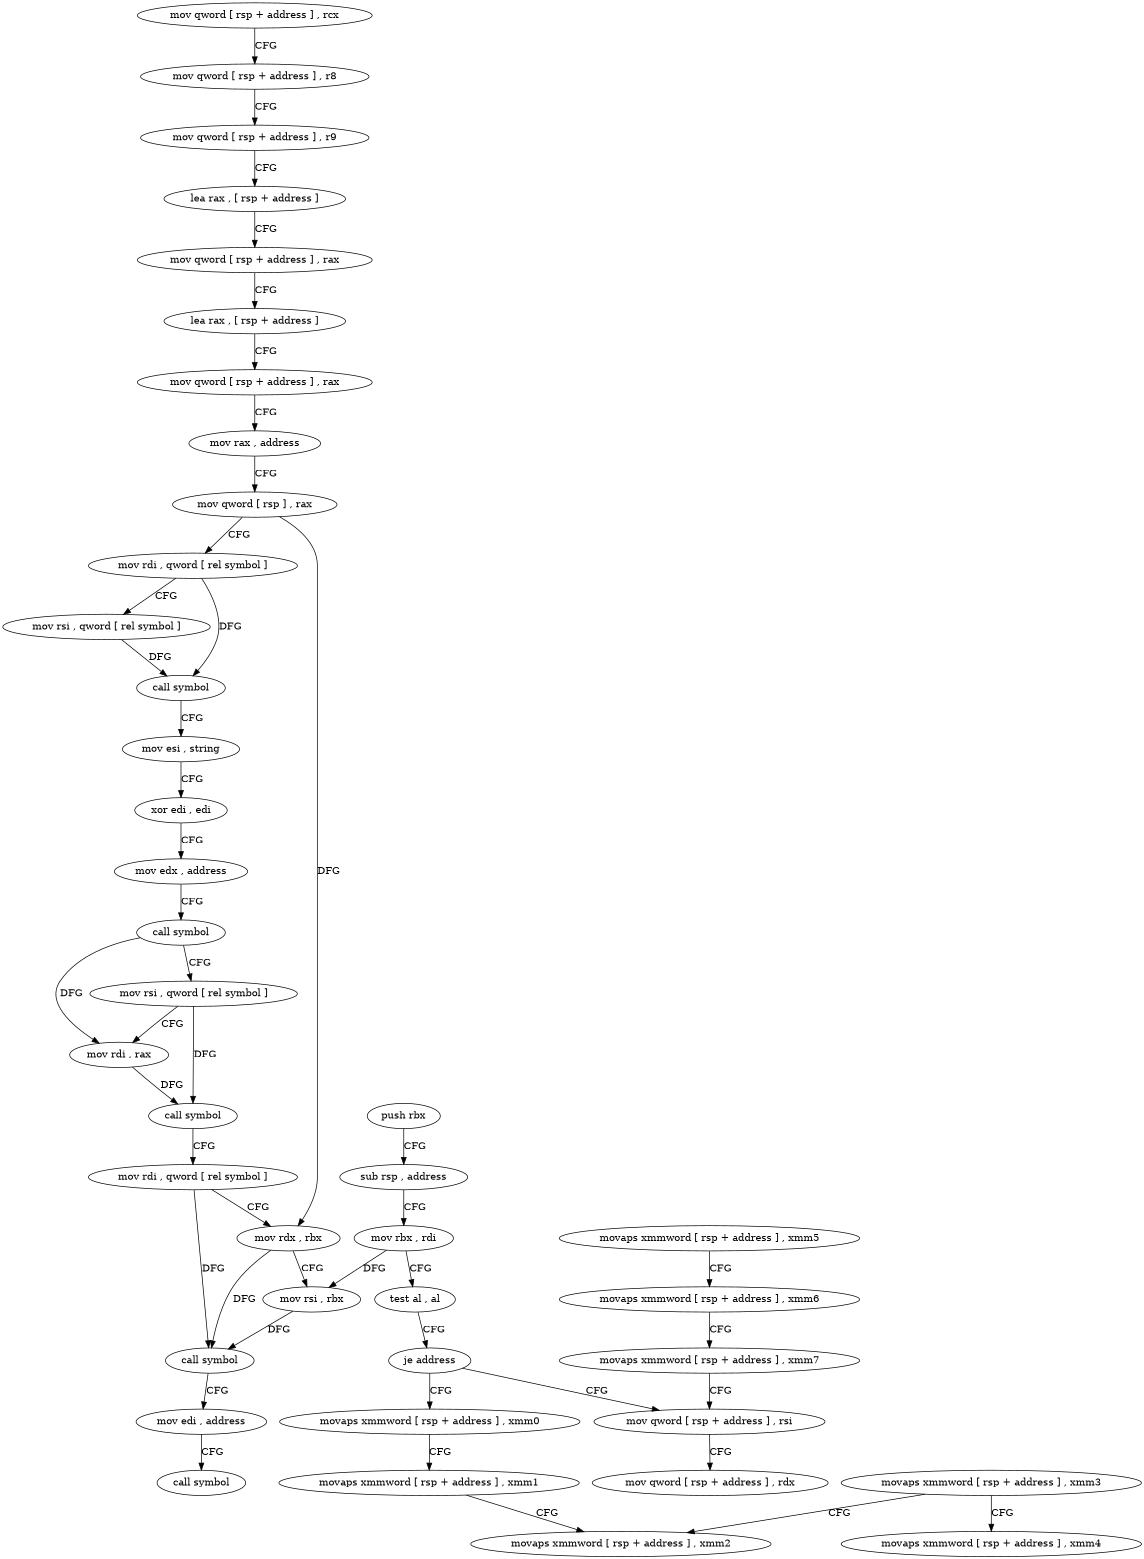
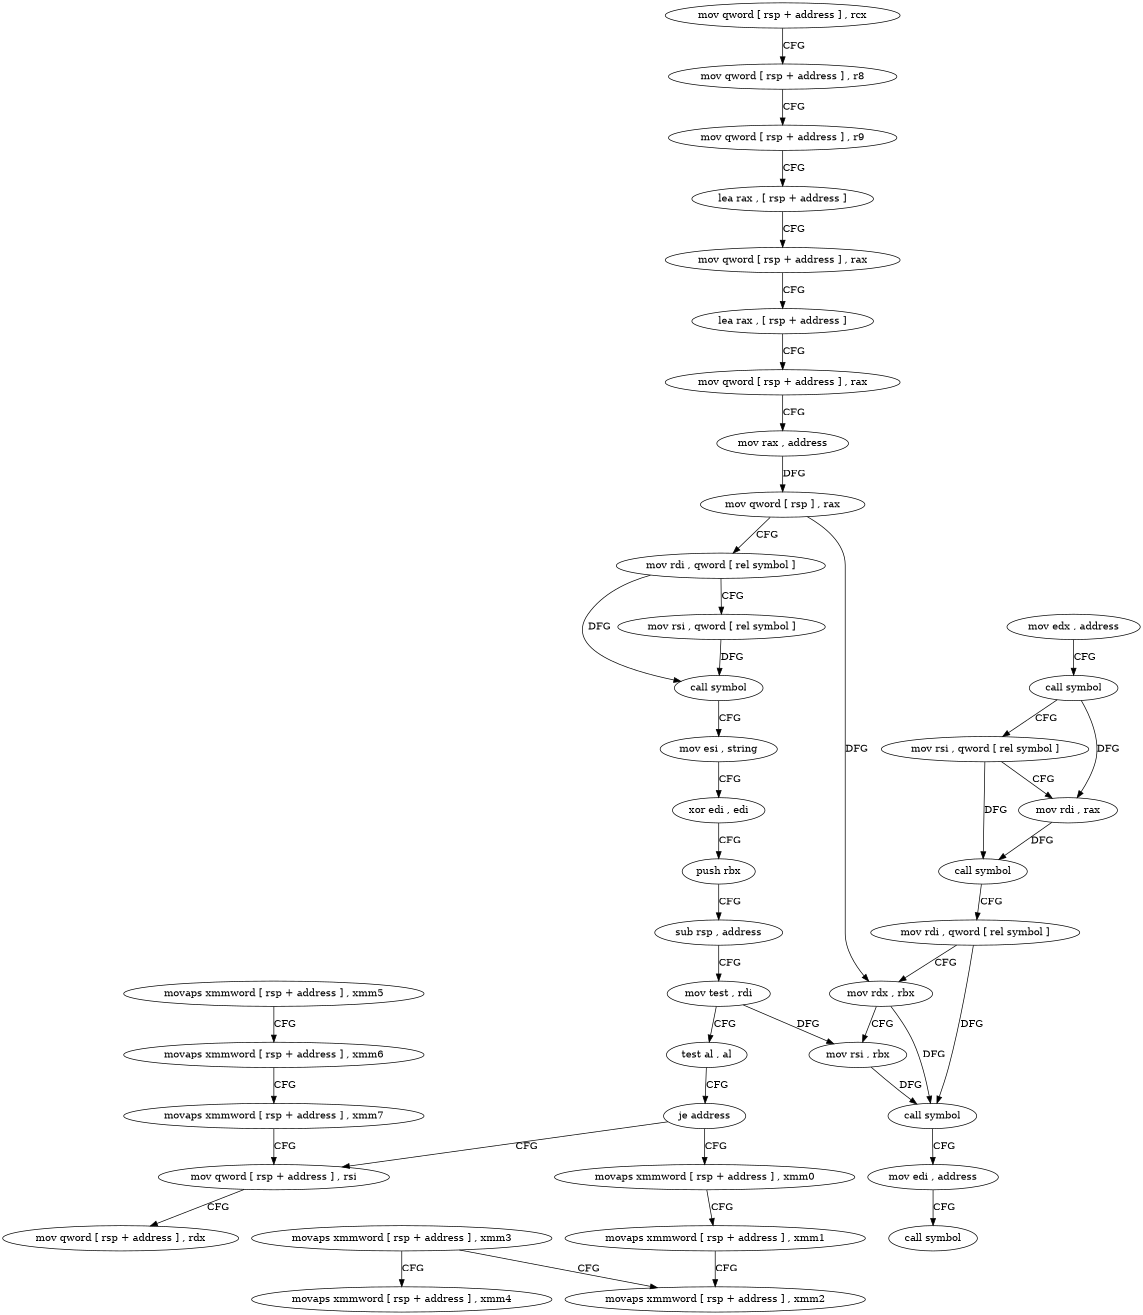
edge "mov rax , address" -> "mov qword [ rsp ] , rax": label "CFG" -> "DFG"
edge "xor edi , edi" -> "mov edx , address": now "xor edi , edi" -> "push rbx"
node "mov rbx , rdi": label "mov rbx , rdi" -> "mov test , rdi"
